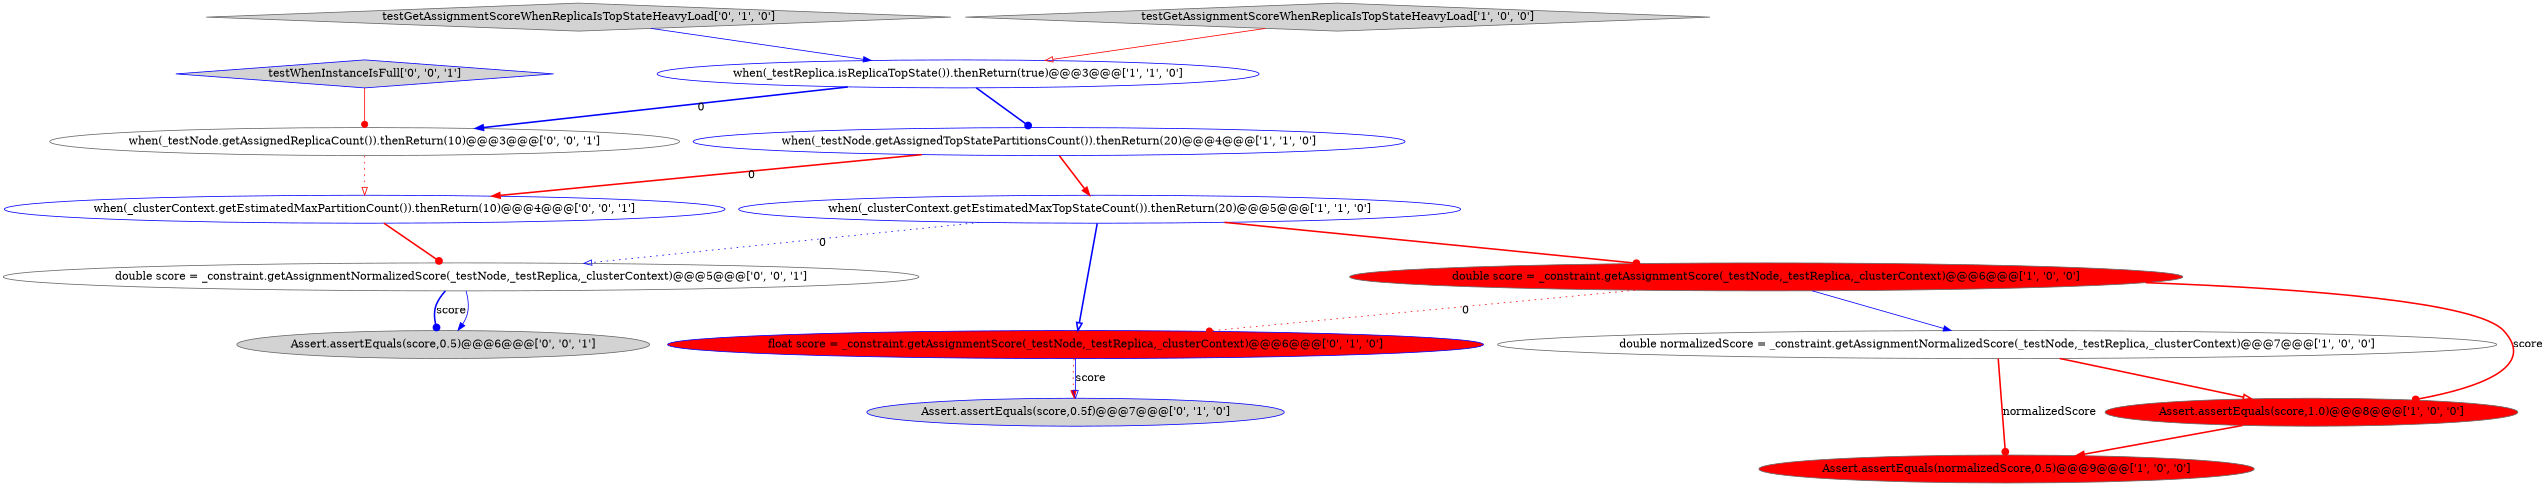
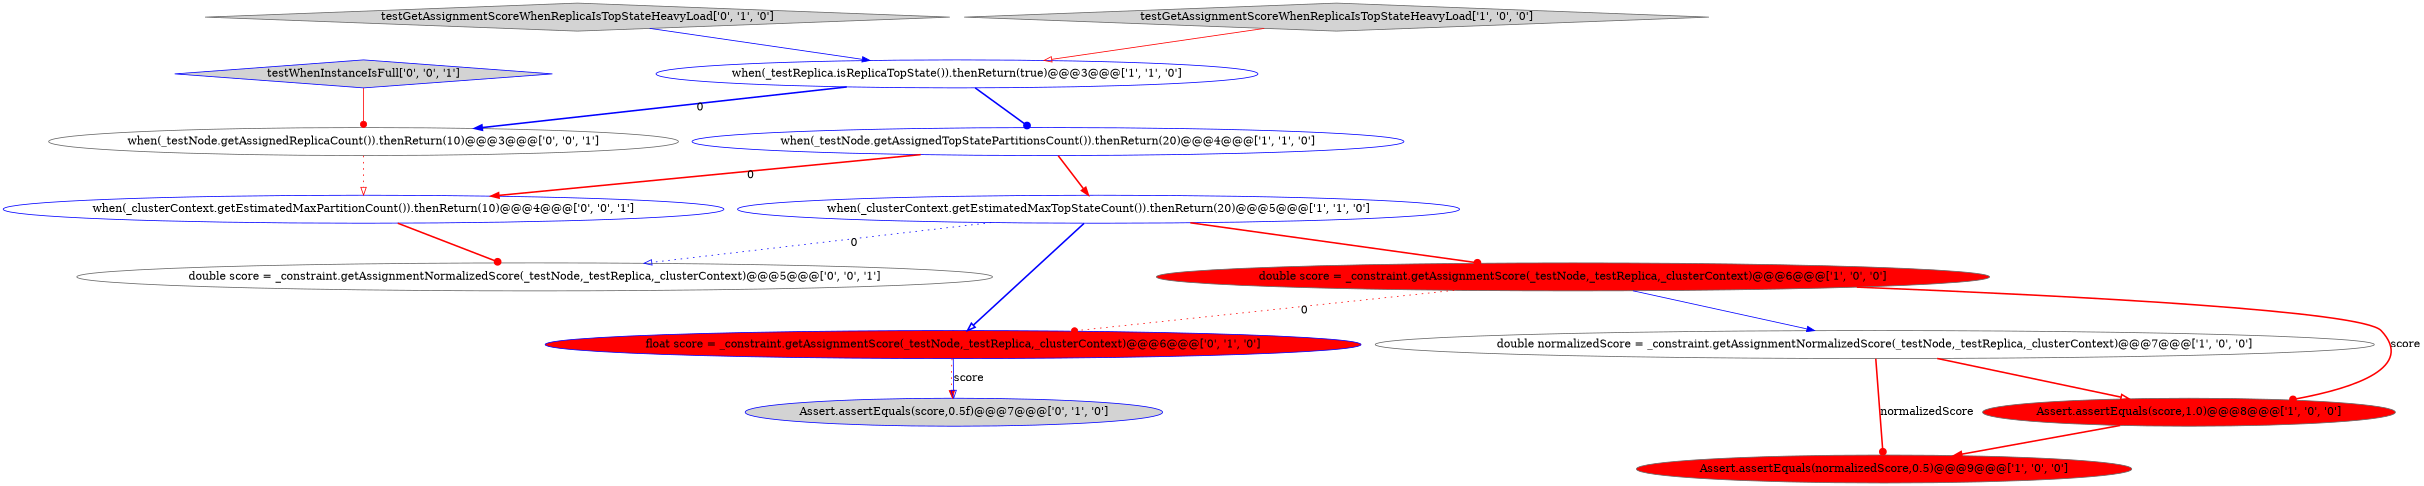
node "Assert.assertEquals(score,0.5)@@@6@@@['0', '0', '1']": removed
